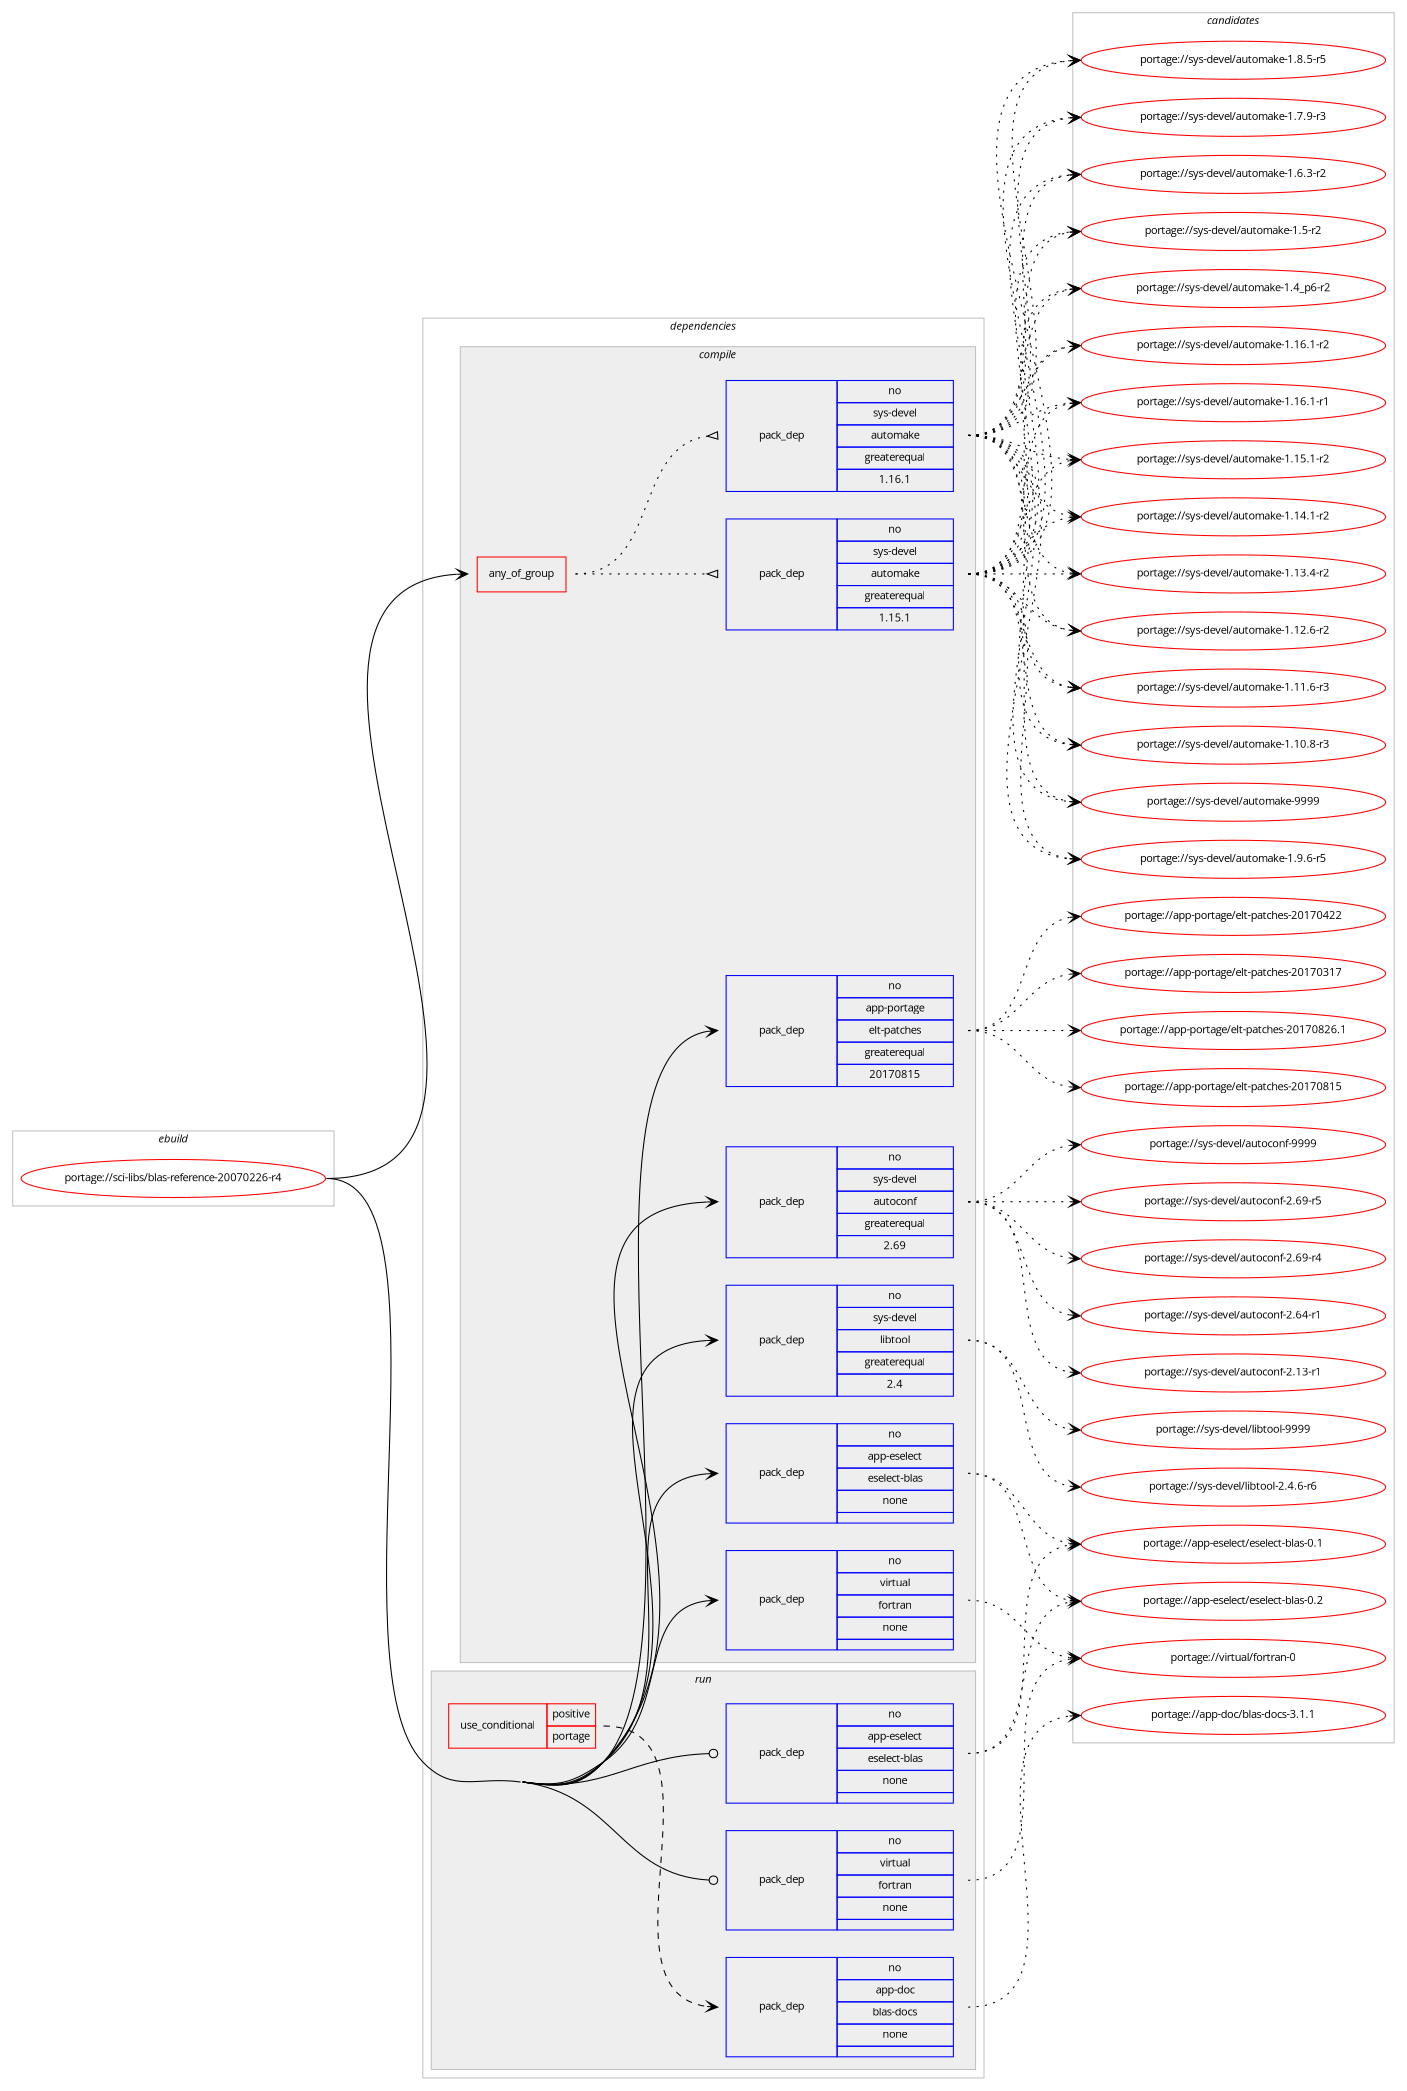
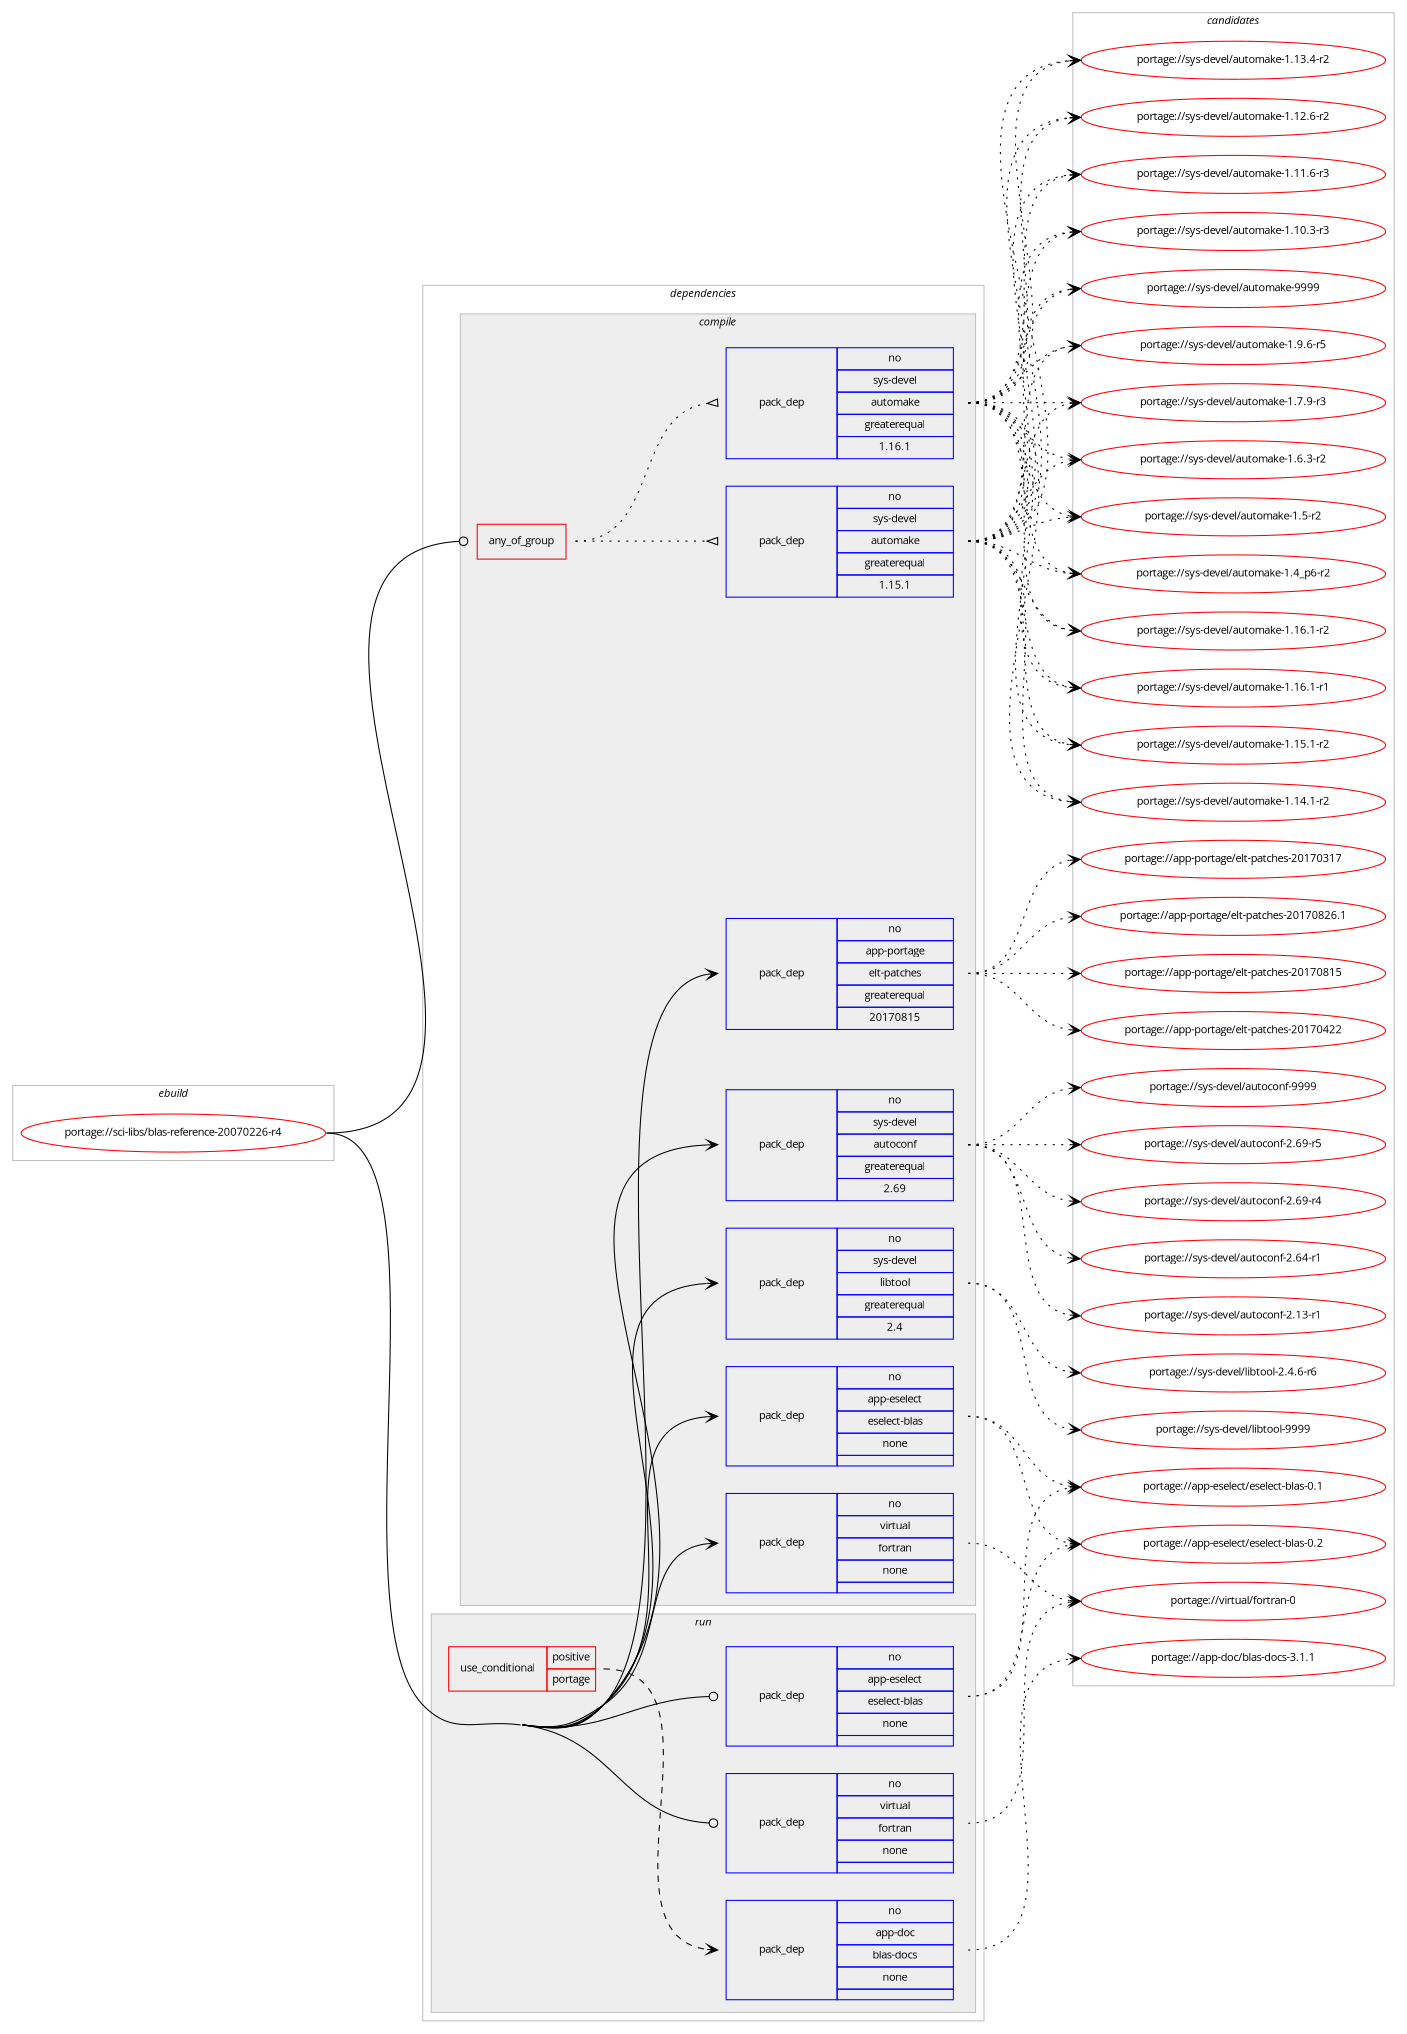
node "portage://sys-devel/automake-1.8.5-r5": removed
node "portage://sys-devel/automake-1.10.8-r3": label "portage://sys-devel/automake-1.10.8-r3" -> "portage://sys-devel/automake-1.10.3-r3"
edge "portage://sci-libs/blas-reference-20070226-r4" -> "any_of_group": arrowhead vee -> odot
